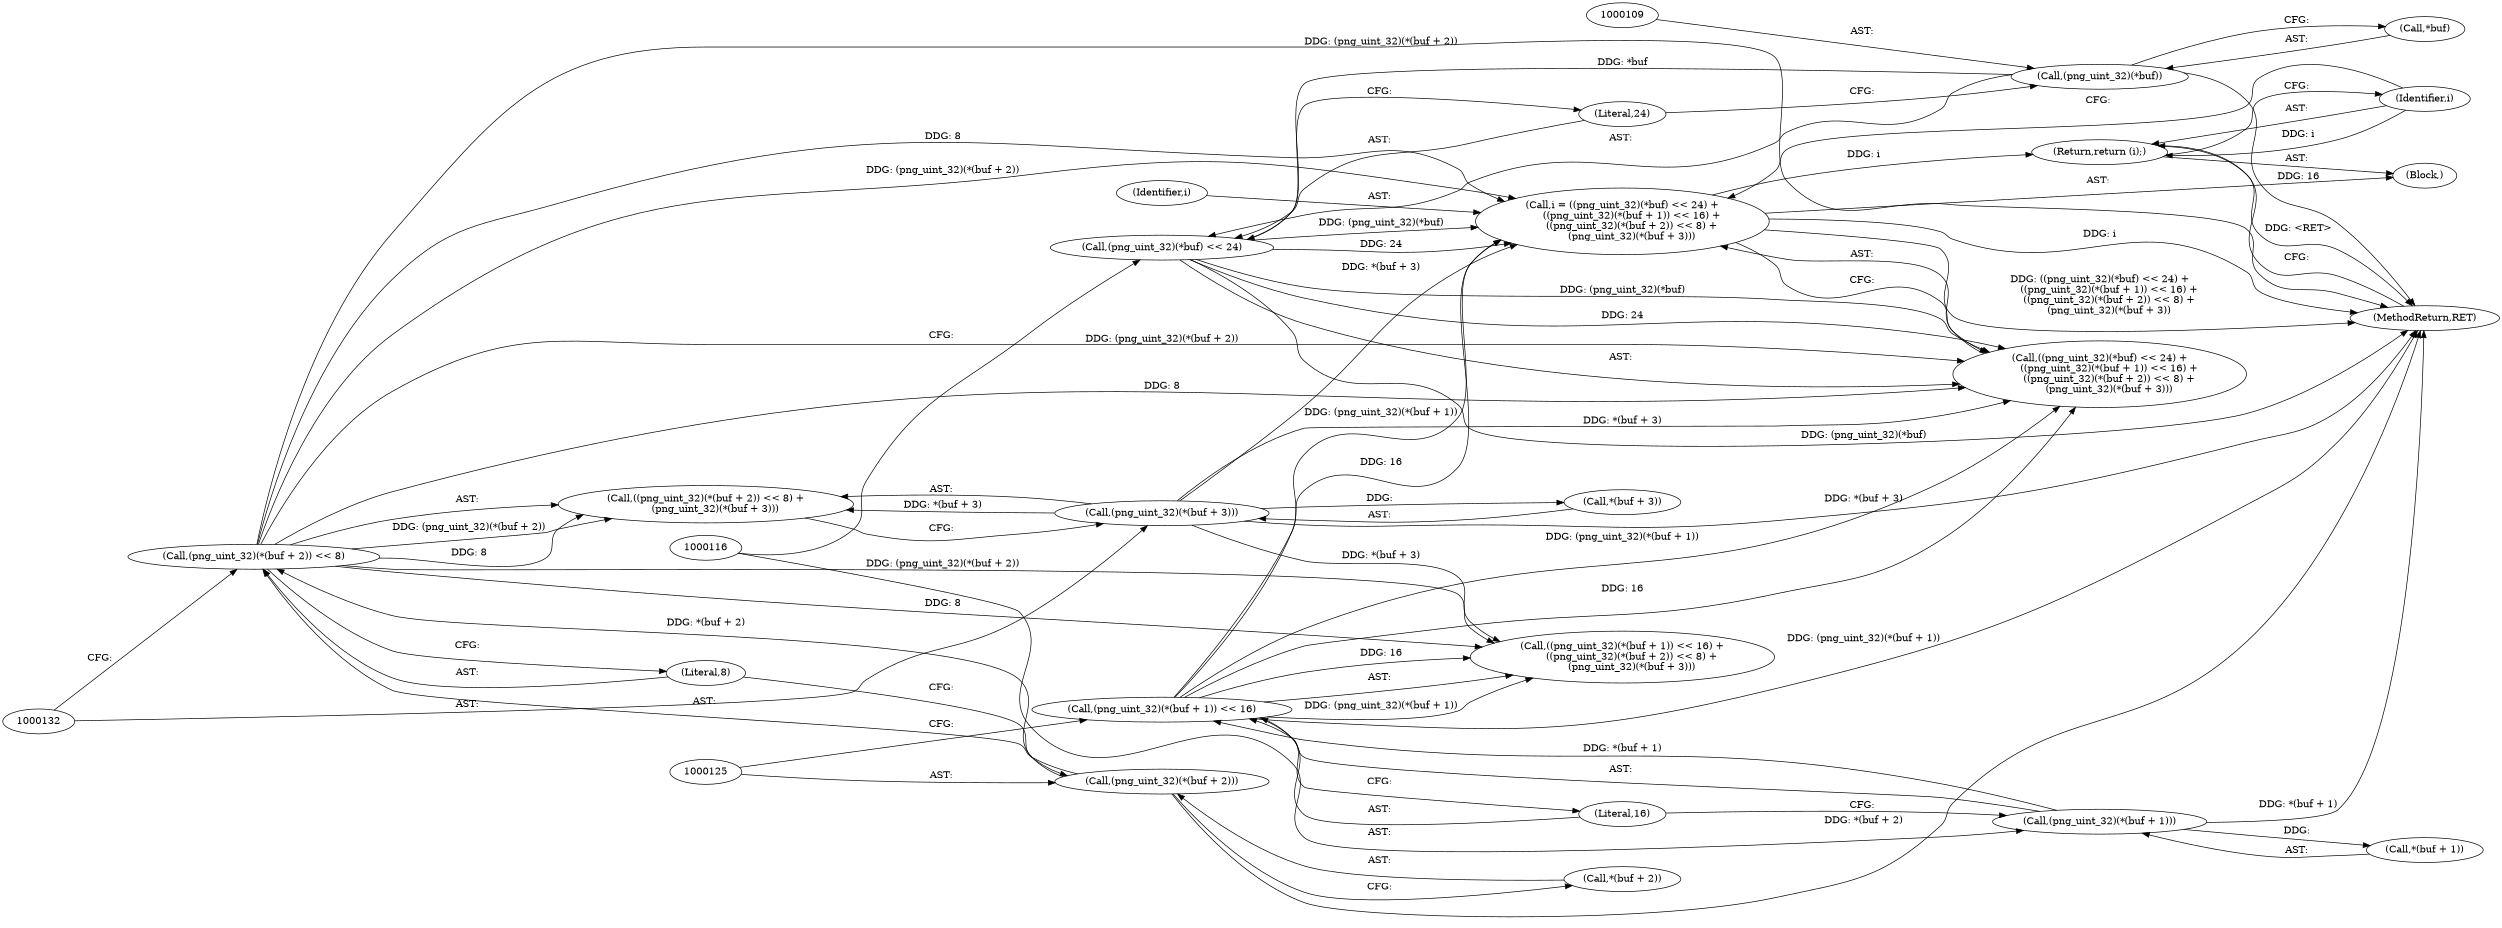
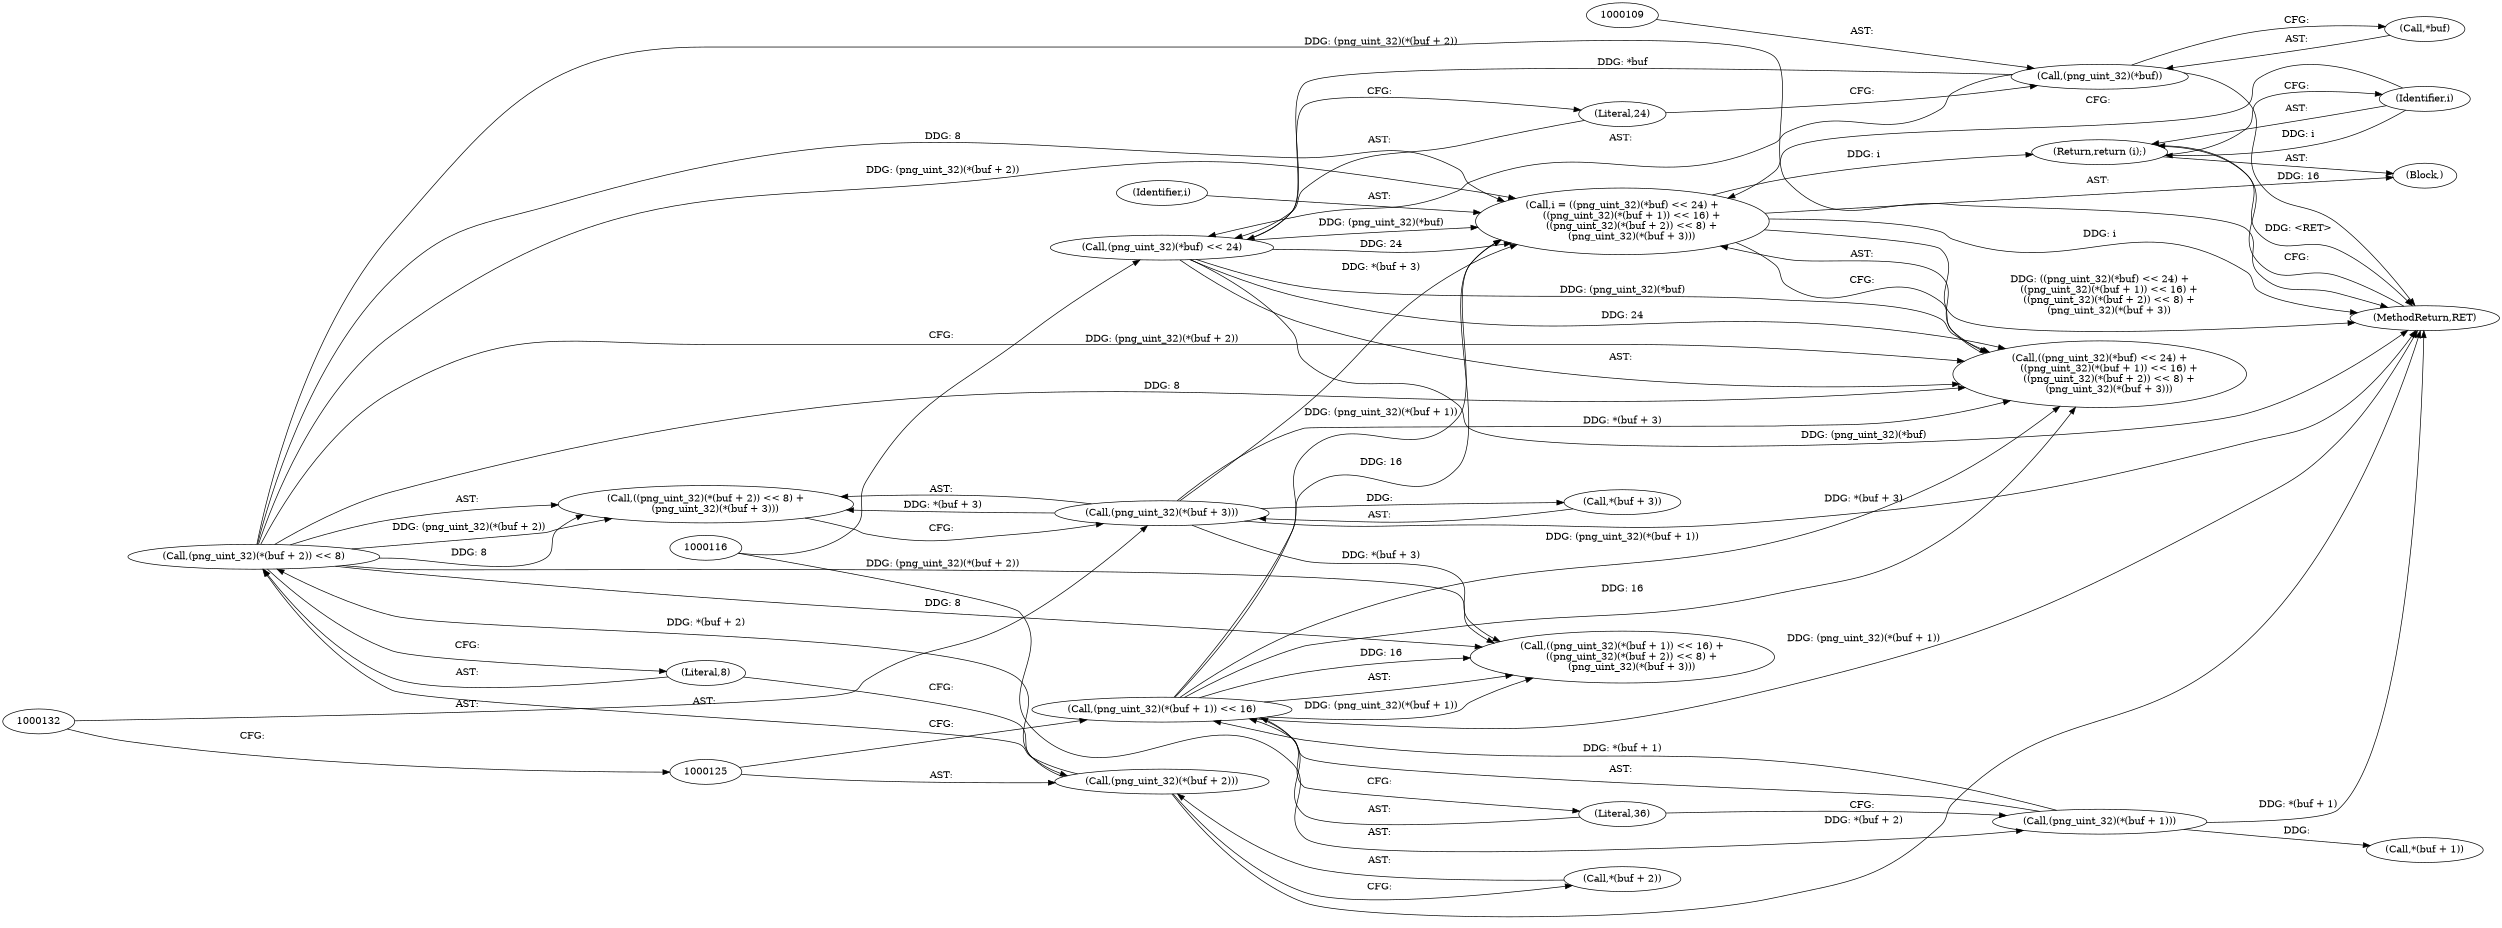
edge "1000132" -> "(Call,(png_uint_32)(*(buf + 2)) << 8)": now "1000132" -> "1000125"
node "(Literal,16)": label "(Literal,16)" -> "(Literal,36)"
edge "(Call,*(buf + 1))" -> "(Call,(png_uint_32)(*(buf + 1)))": removed, label "AST:"
